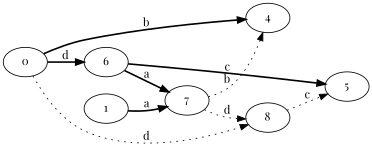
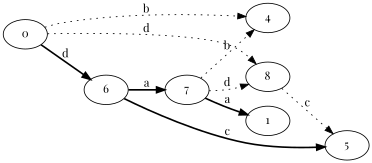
edge "0" -> "4": style bold -> dotted
edge "1" -> "7": reversed
